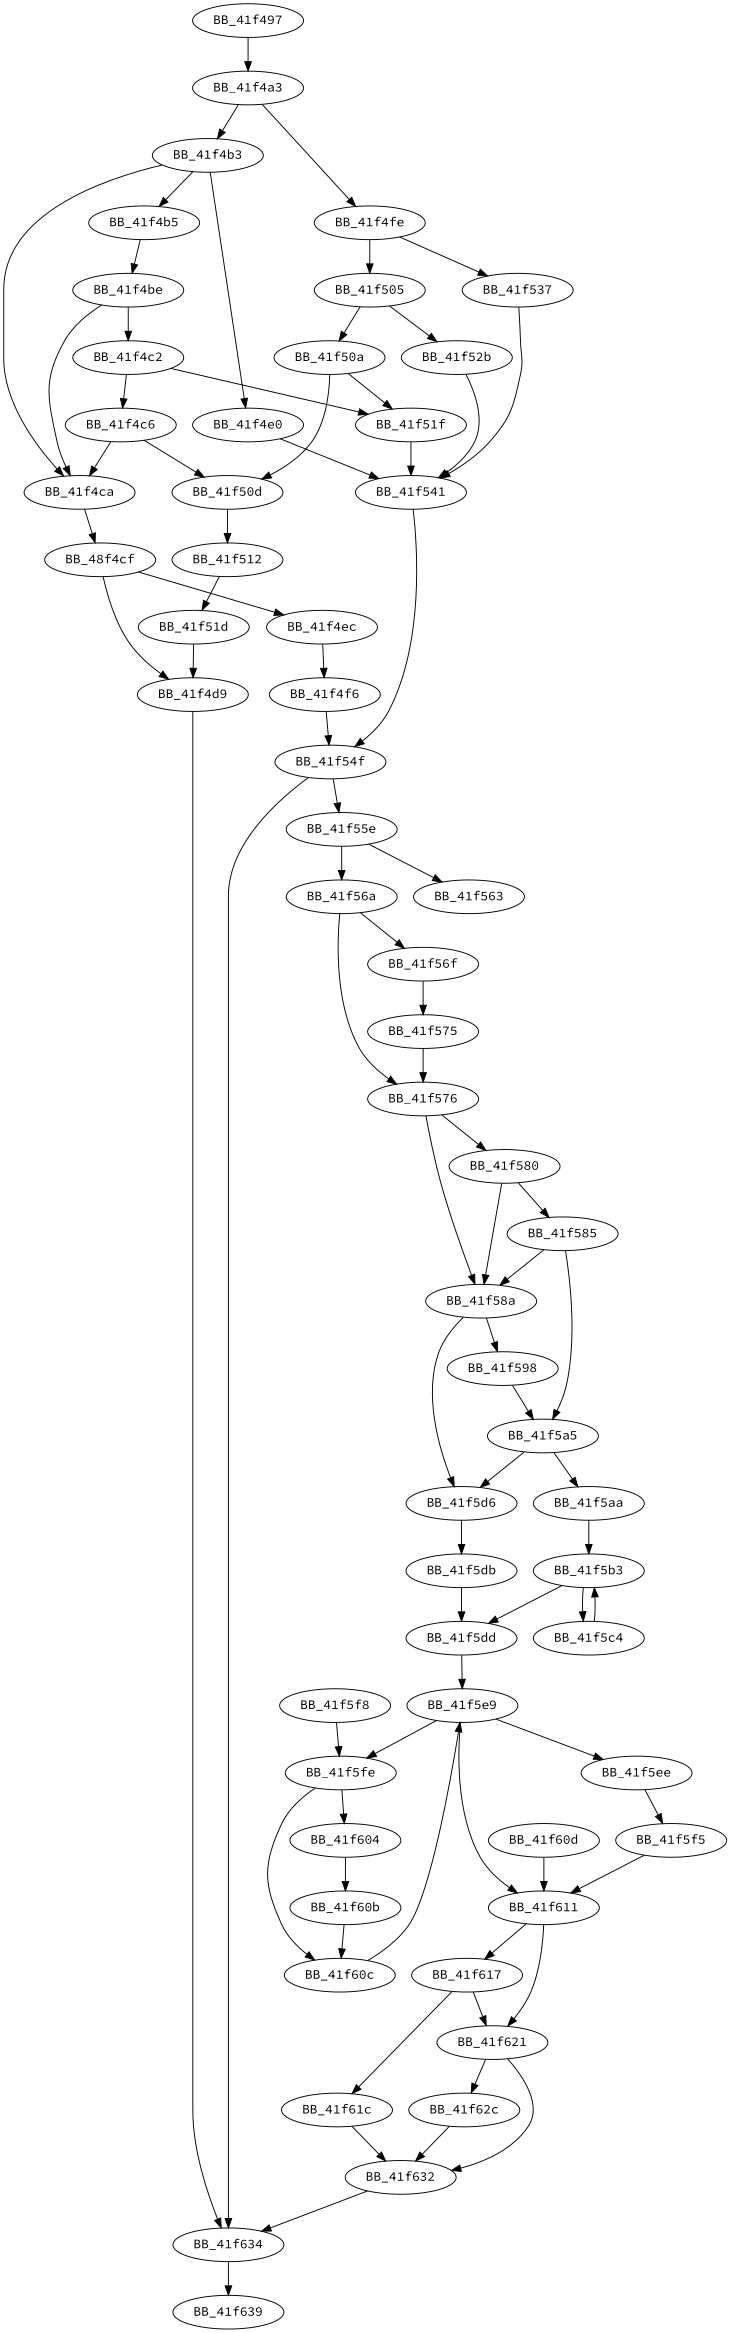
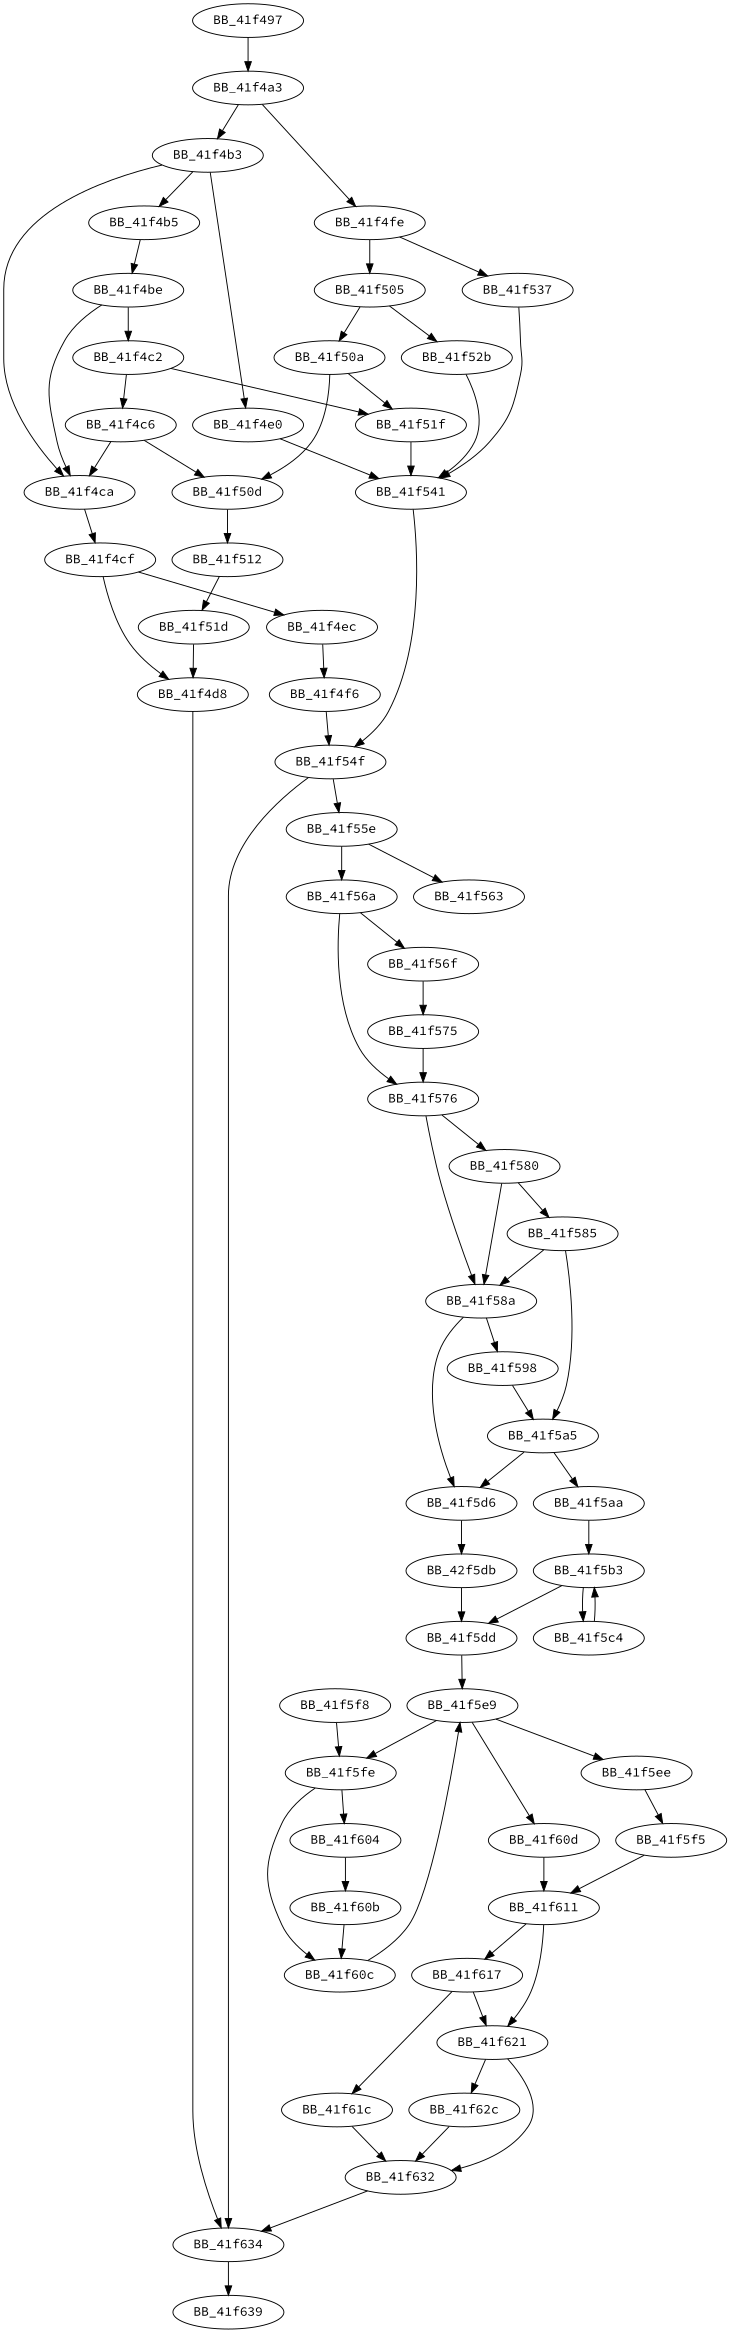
node "BB_48f4cf": label "BB_48f4cf" -> "BB_41f4cf"
node "BB_41f4d9": label "BB_41f4d9" -> "BB_41f4d8"
node "BB_41f5db": label "BB_41f5db" -> "BB_42f5db"
edge "BB_41f5e9" -> "BB_41f611": now "BB_41f5e9" -> "BB_41f60d"
